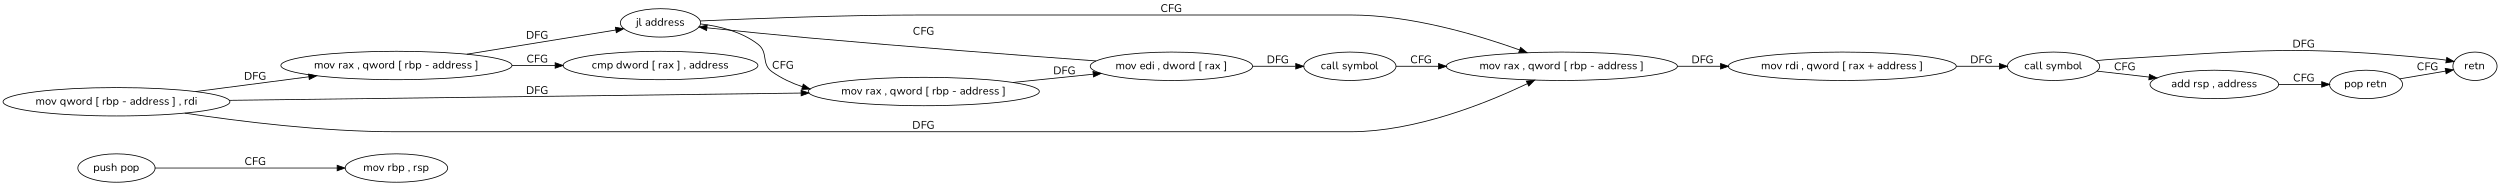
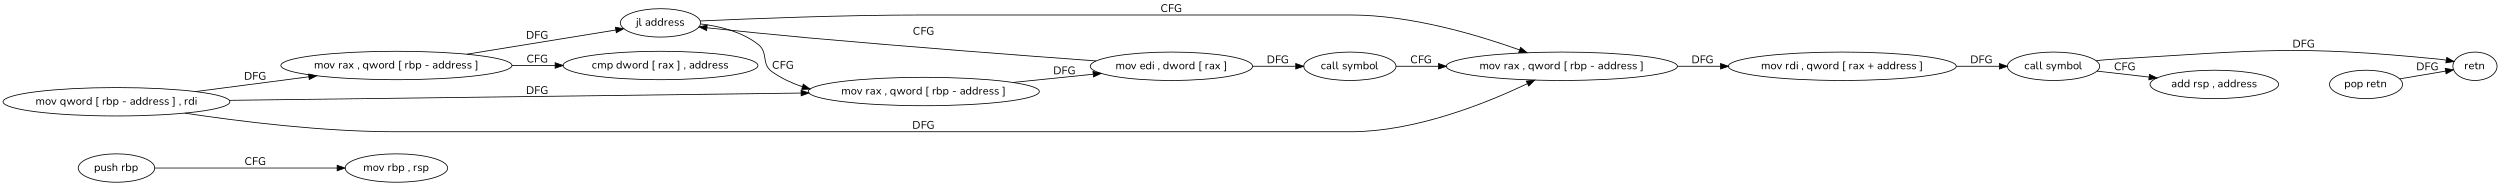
edge "pop retn" -> "retn": label "CFG" -> "DFG"
edge "add rsp , address" -> "pop retn": removed, label "CFG"
node "push pop": label "push pop" -> "push rbp"
